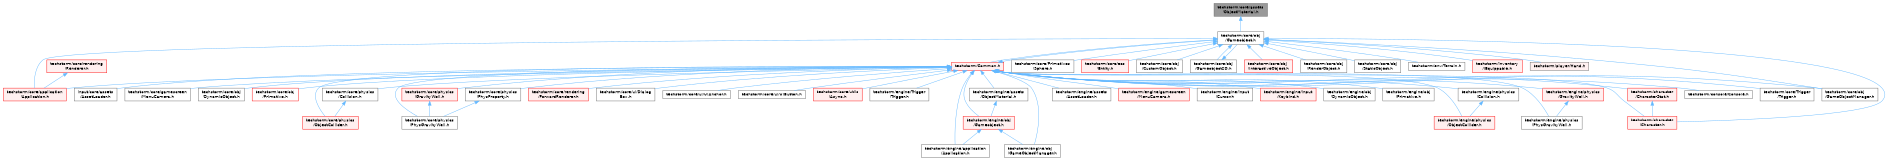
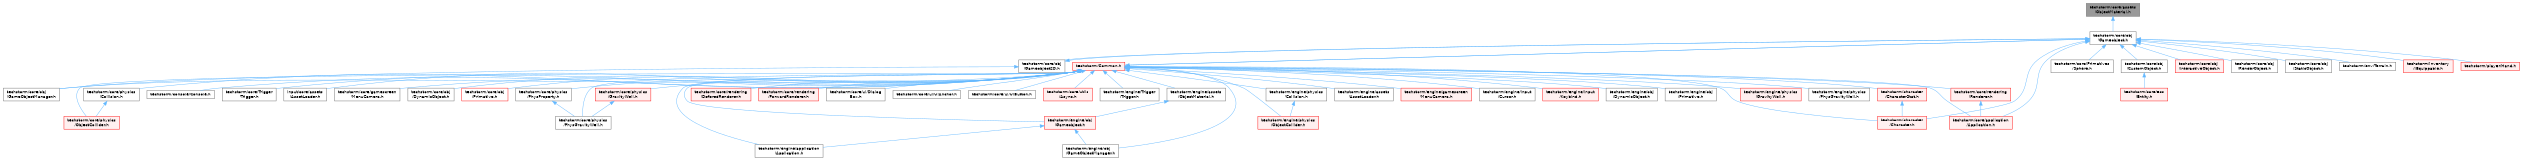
edge "techstorm/core/ecs /Entity.h" -> "techstorm/core/obj /Gameobject.h": now "techstorm/core/ecs /Entity.h" -> "techstorm/core/obj /CustomObject.h"
edge "techstorm/core/obj /GameObjectManager.h" -> "techstorm/core/obj /Gameobject.h": now "techstorm/core/obj /GameObjectManager.h" -> "techstorm/core/obj /Gameobject2D.h"
node "techstorm/player/Hand.h": color grey40 -> red
edge "techstorm/core/rendering /Renderer.h" -> "techstorm/Common.h": added
node "techstorm/core/rendering /DeferedRenderer.h": added
edge "techstorm/engine/physics /PhysGravityWell.h" -> "techstorm/engine/physics /GravityWell.h": removed
